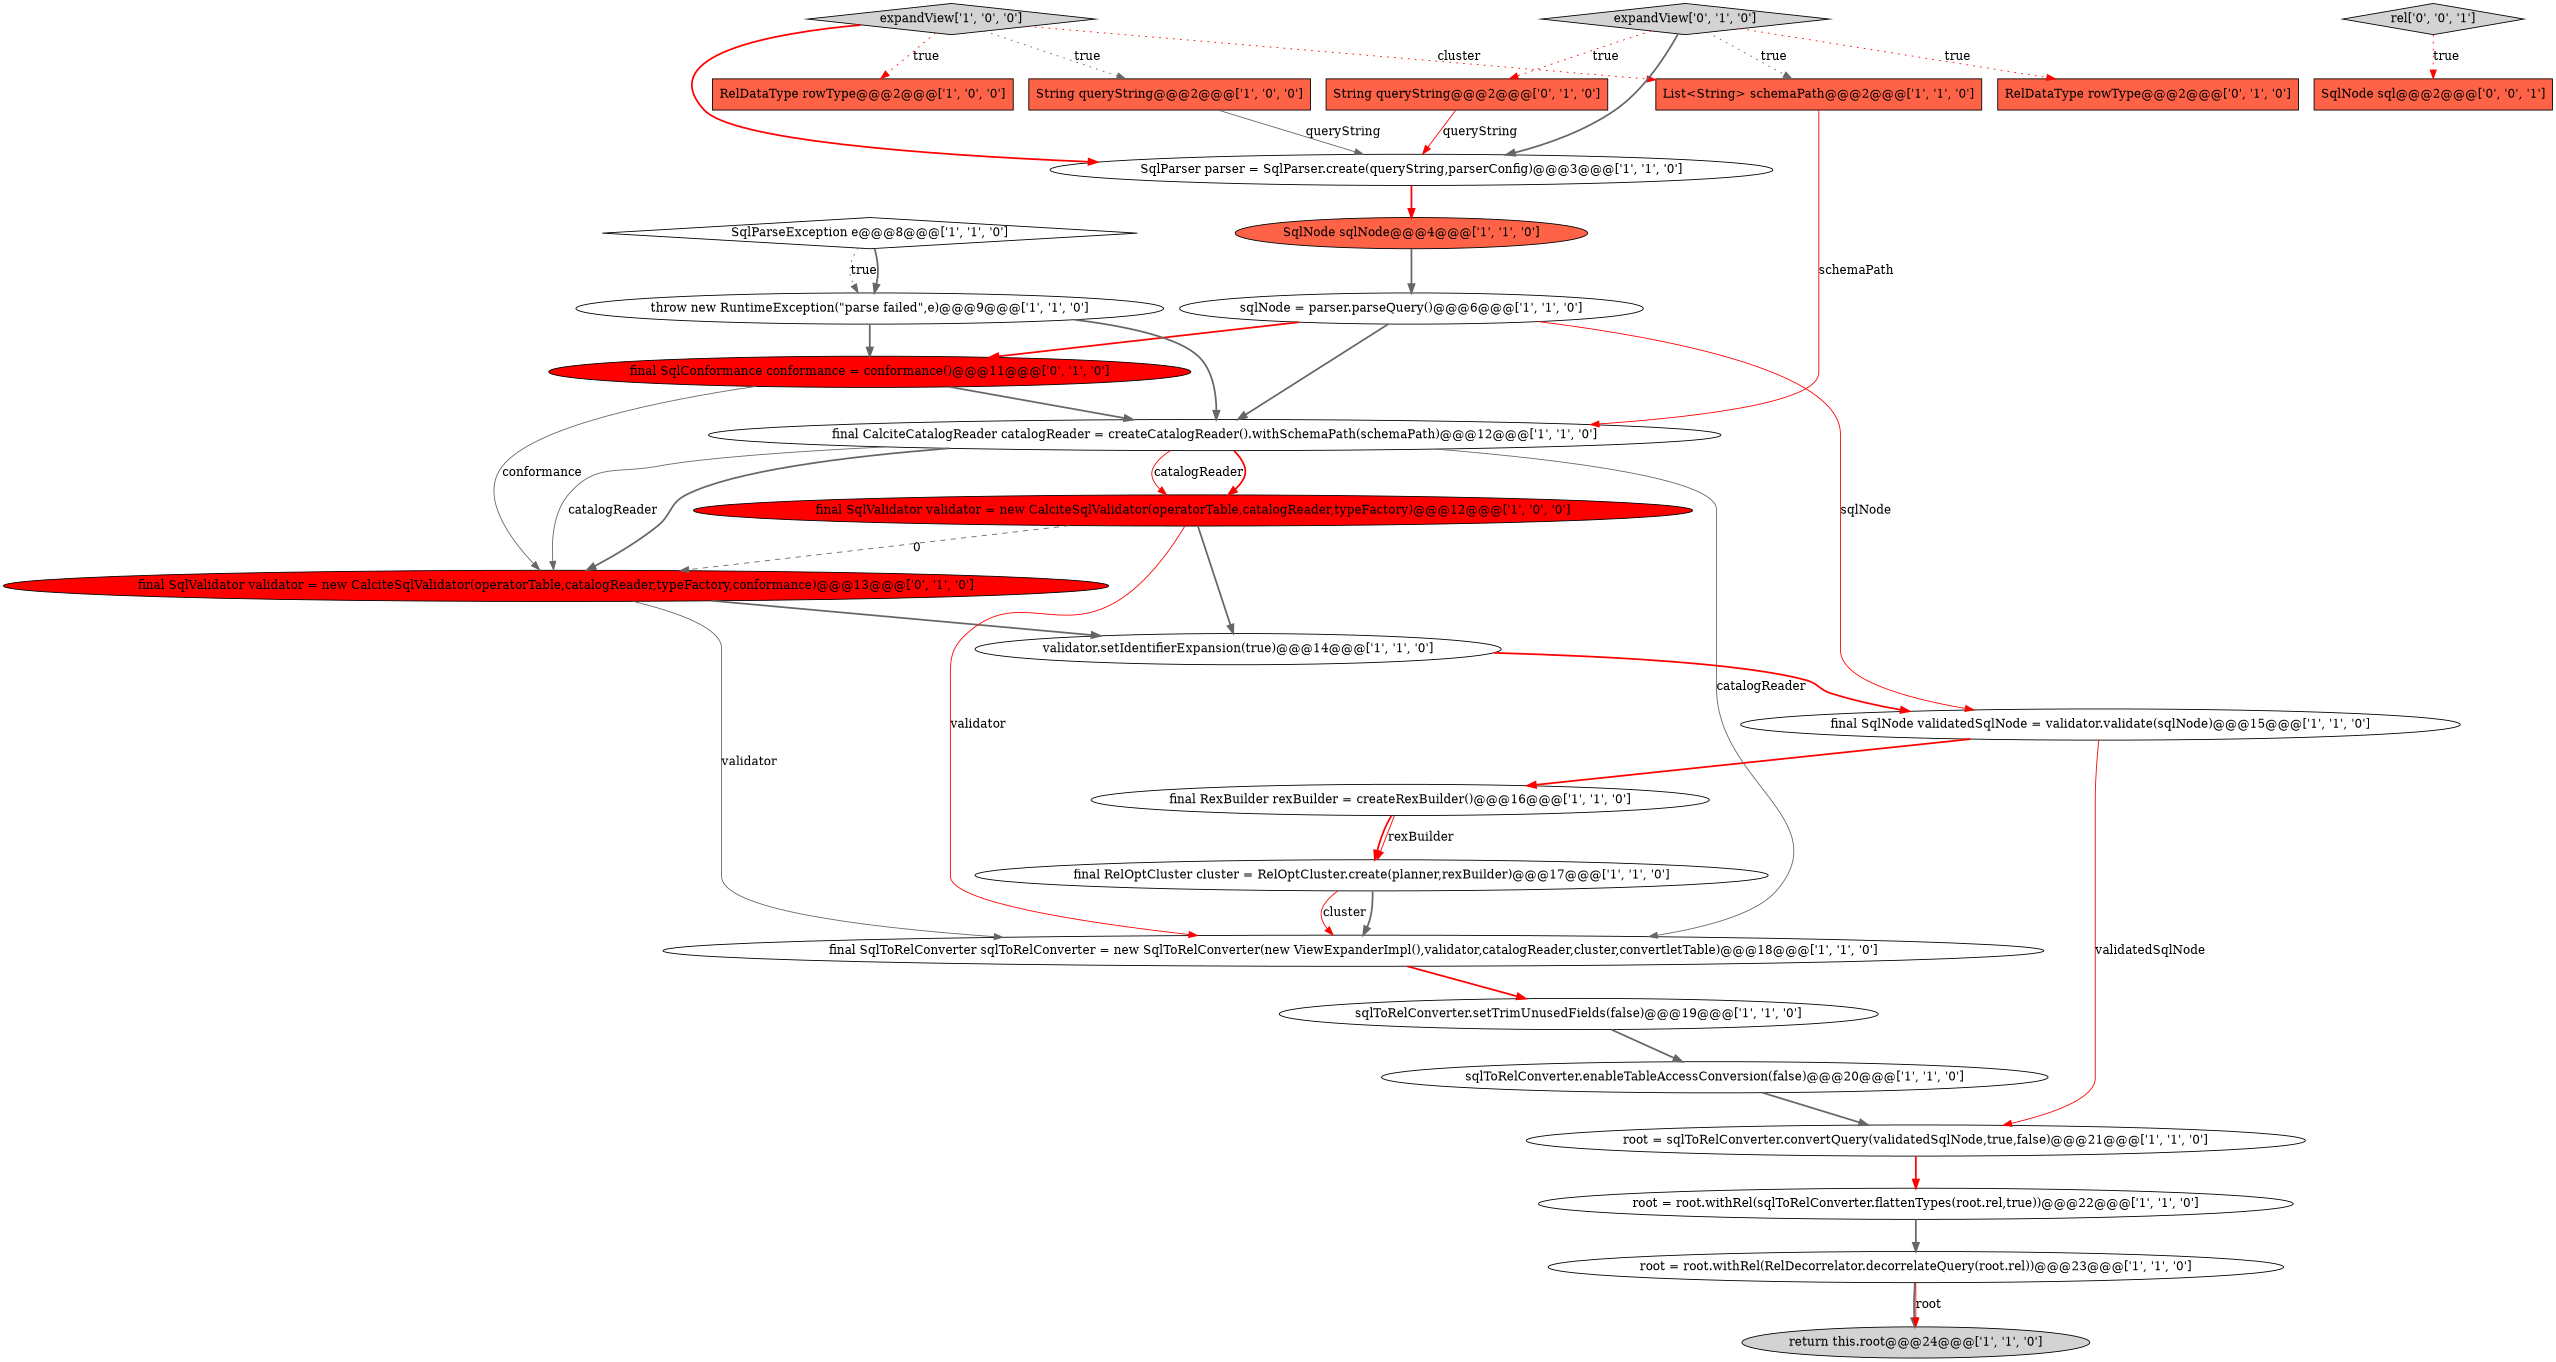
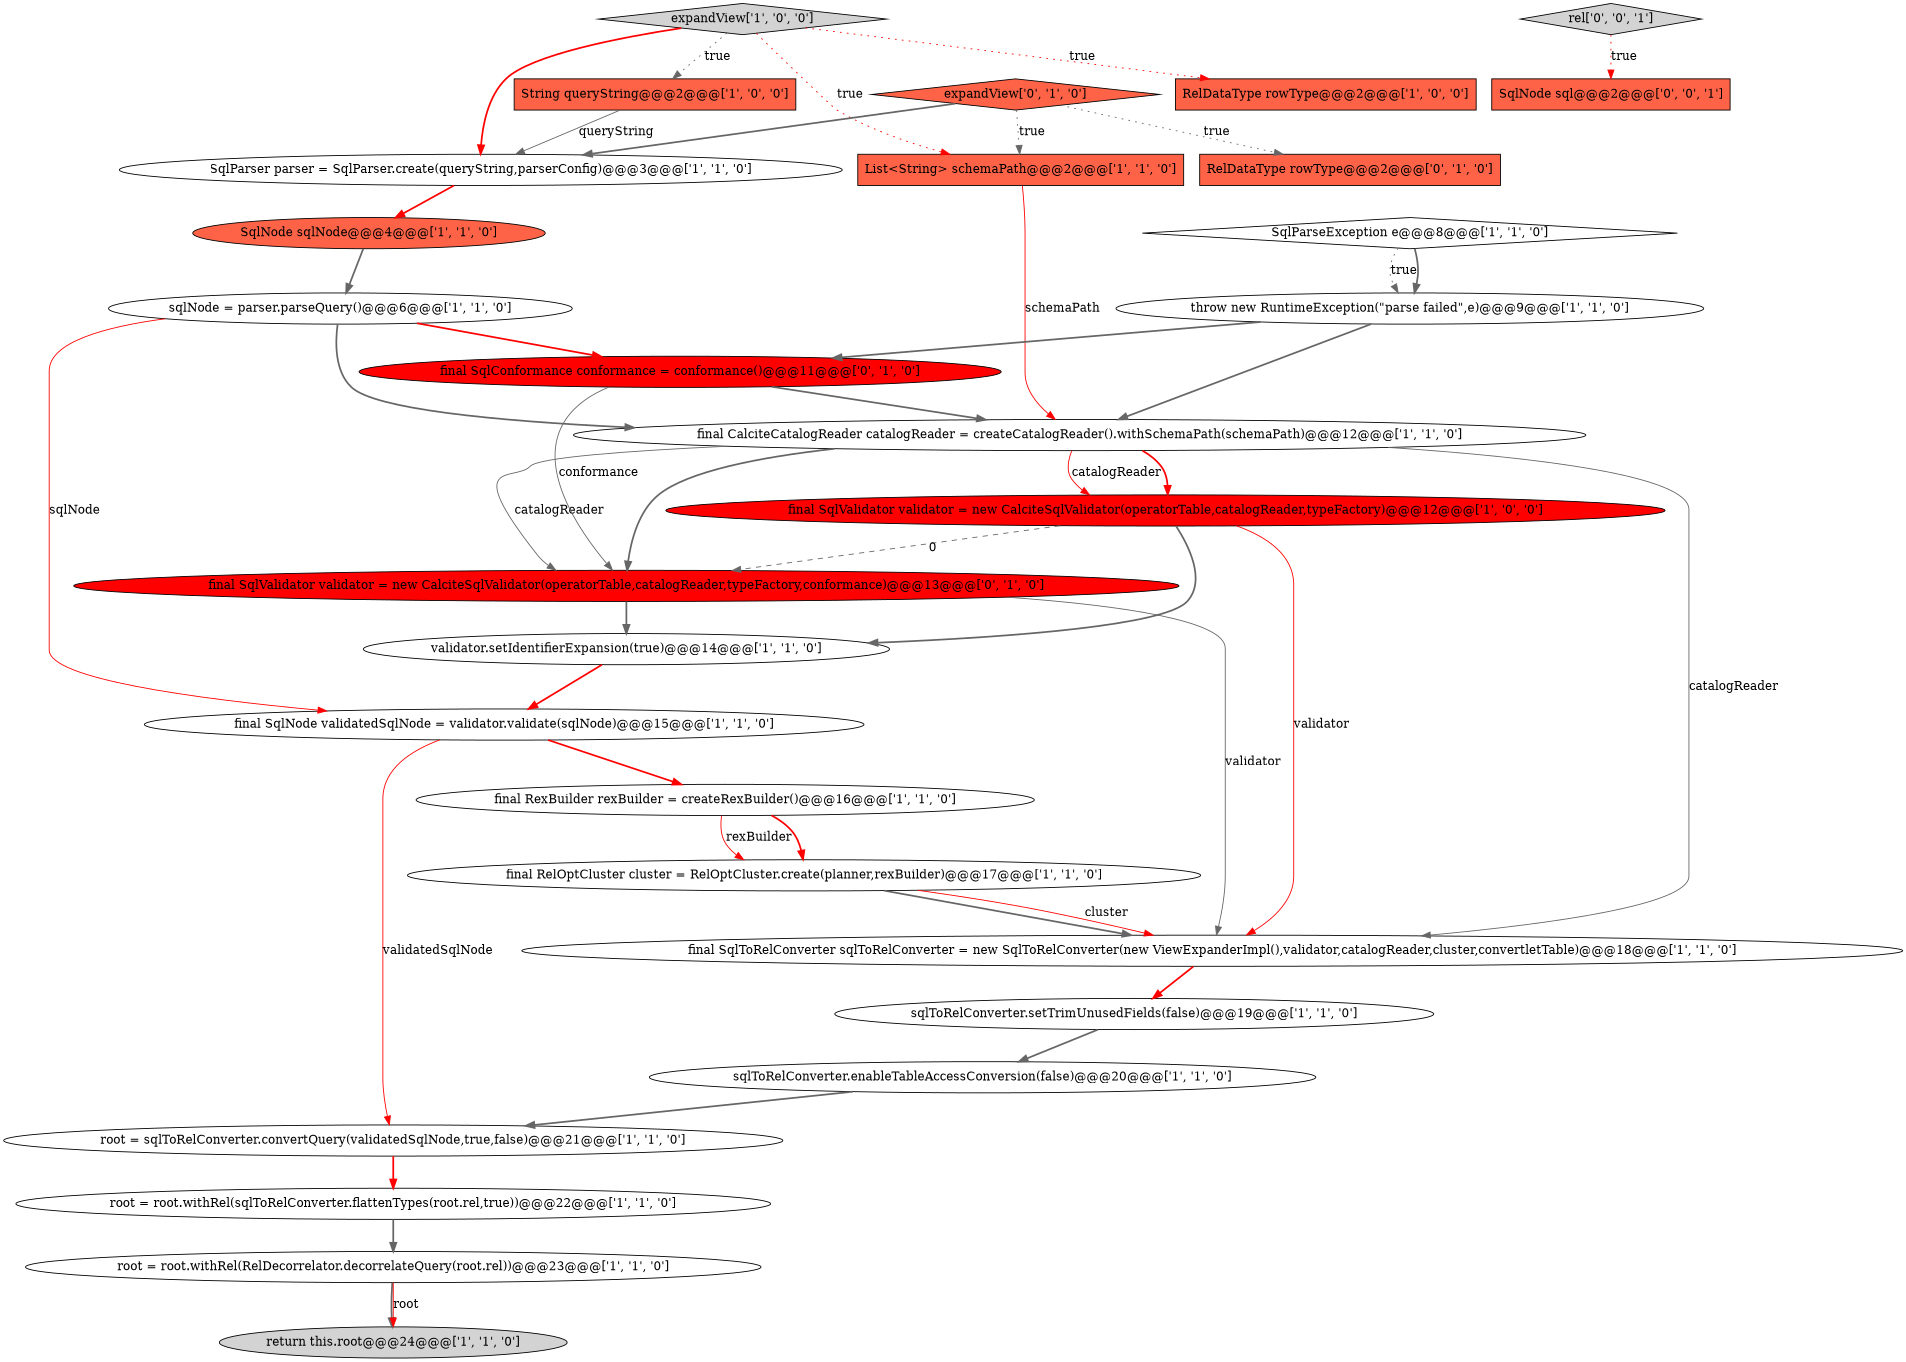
node "expandView['0', '1', '0']": fillcolor lightgray -> tomato
edge "expandView['0', '1', '0']" -> "RelDataType rowType@@@2@@@['0', '1', '0']": color red -> gray40
edge "expandView['1', '0', '0']" -> "List<String> schemaPath@@@2@@@['1', '1', '0']": label "cluster" -> "true"
node "String queryString@@@2@@@['0', '1', '0']": removed
